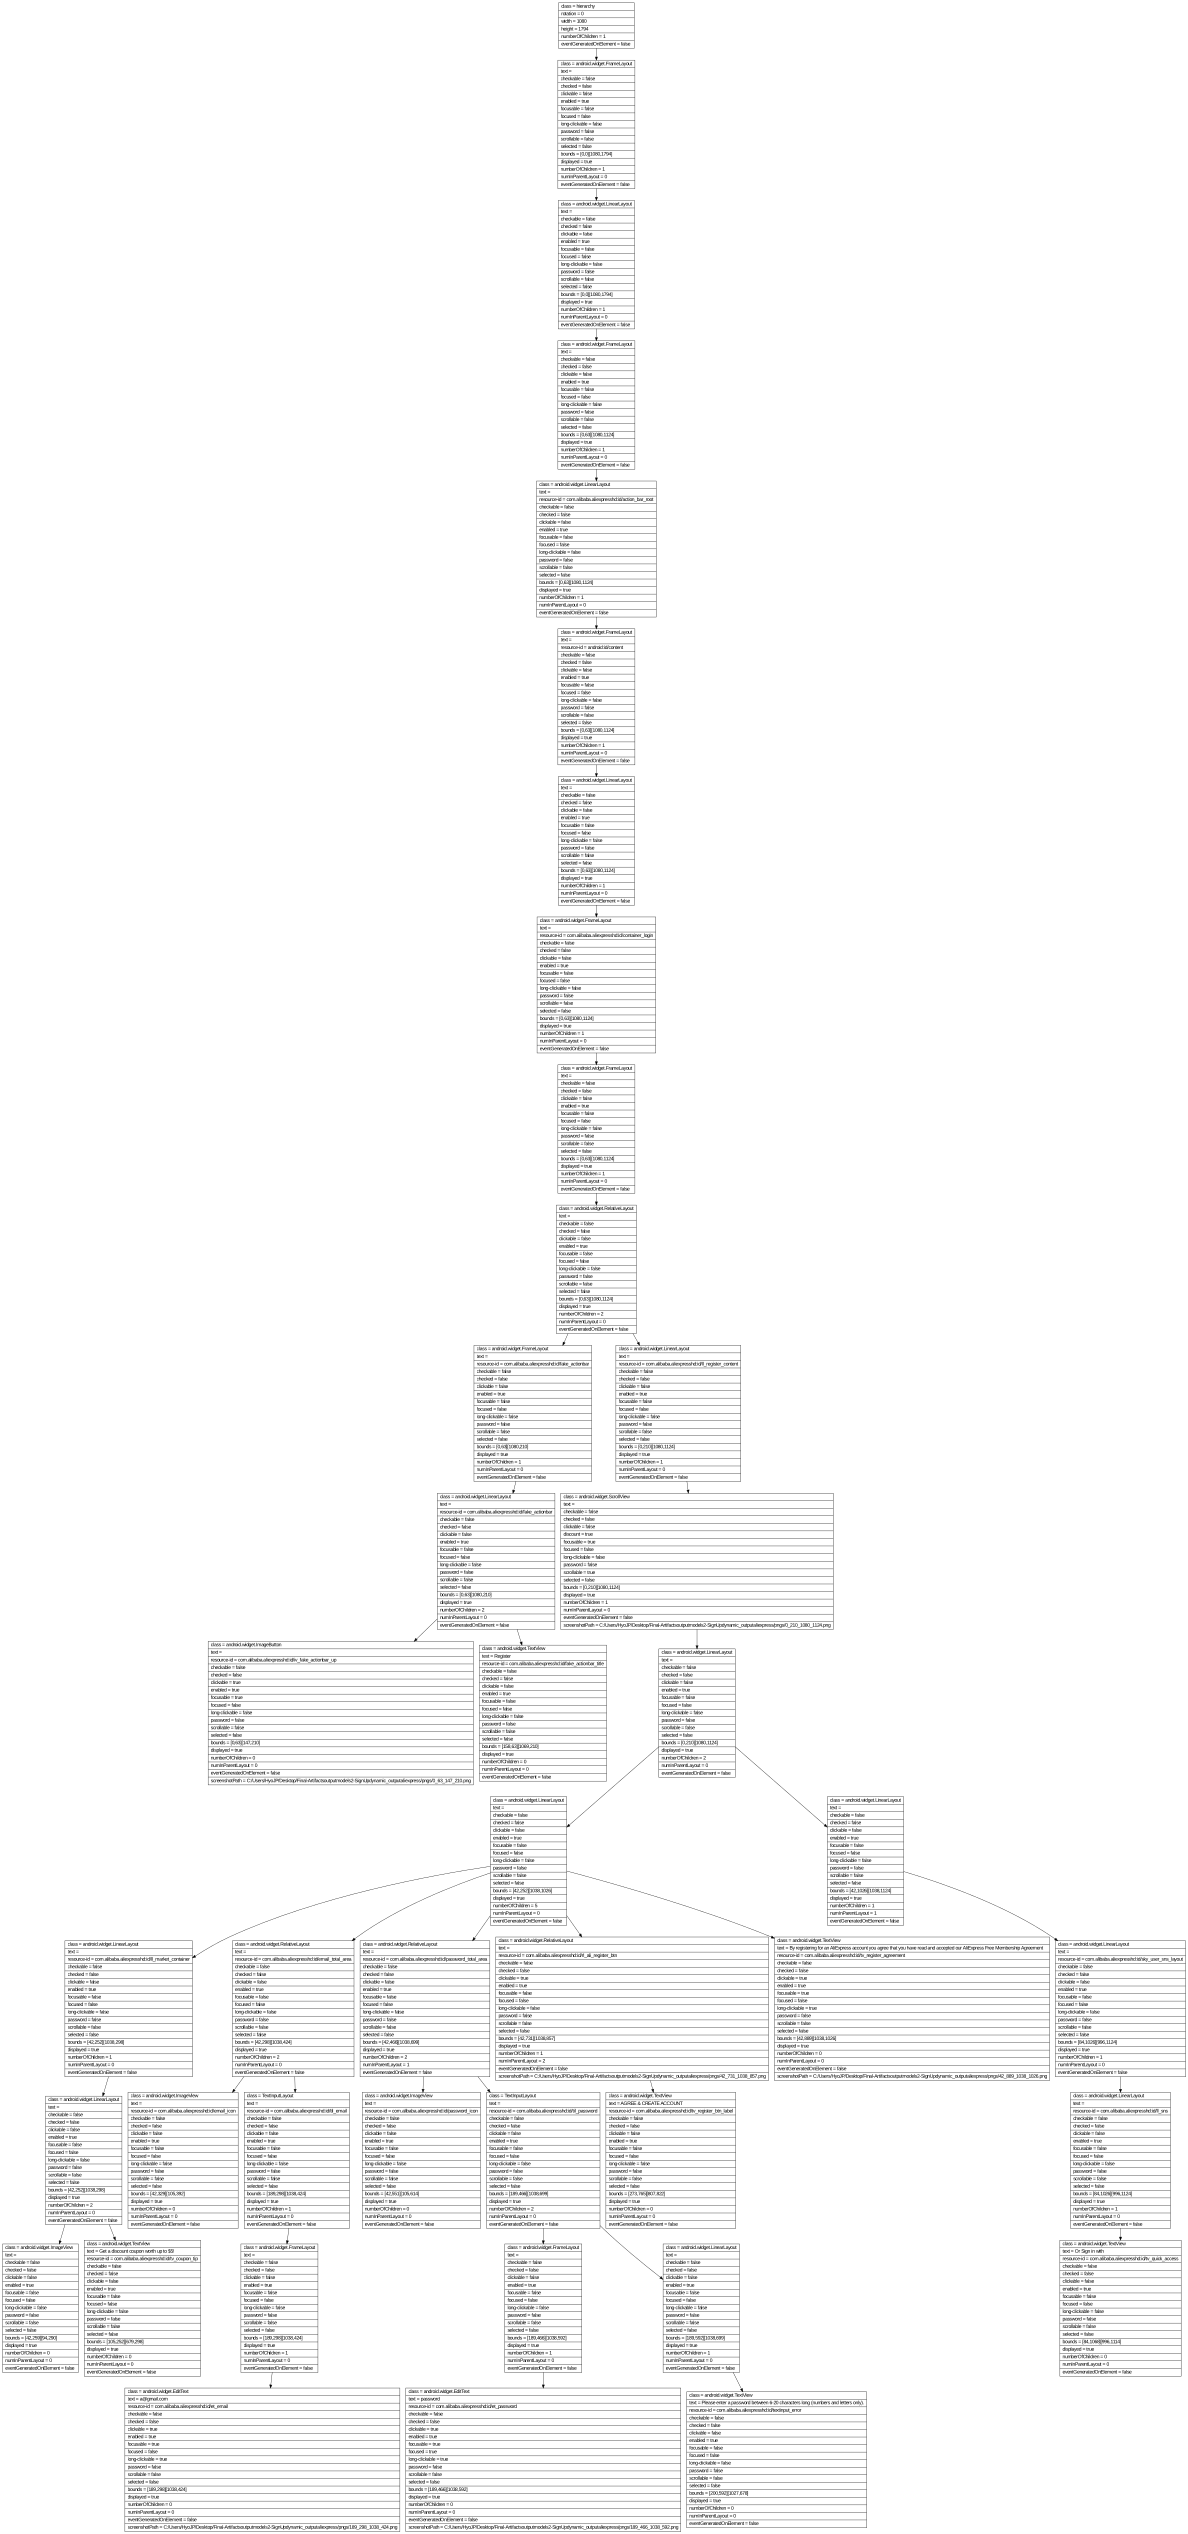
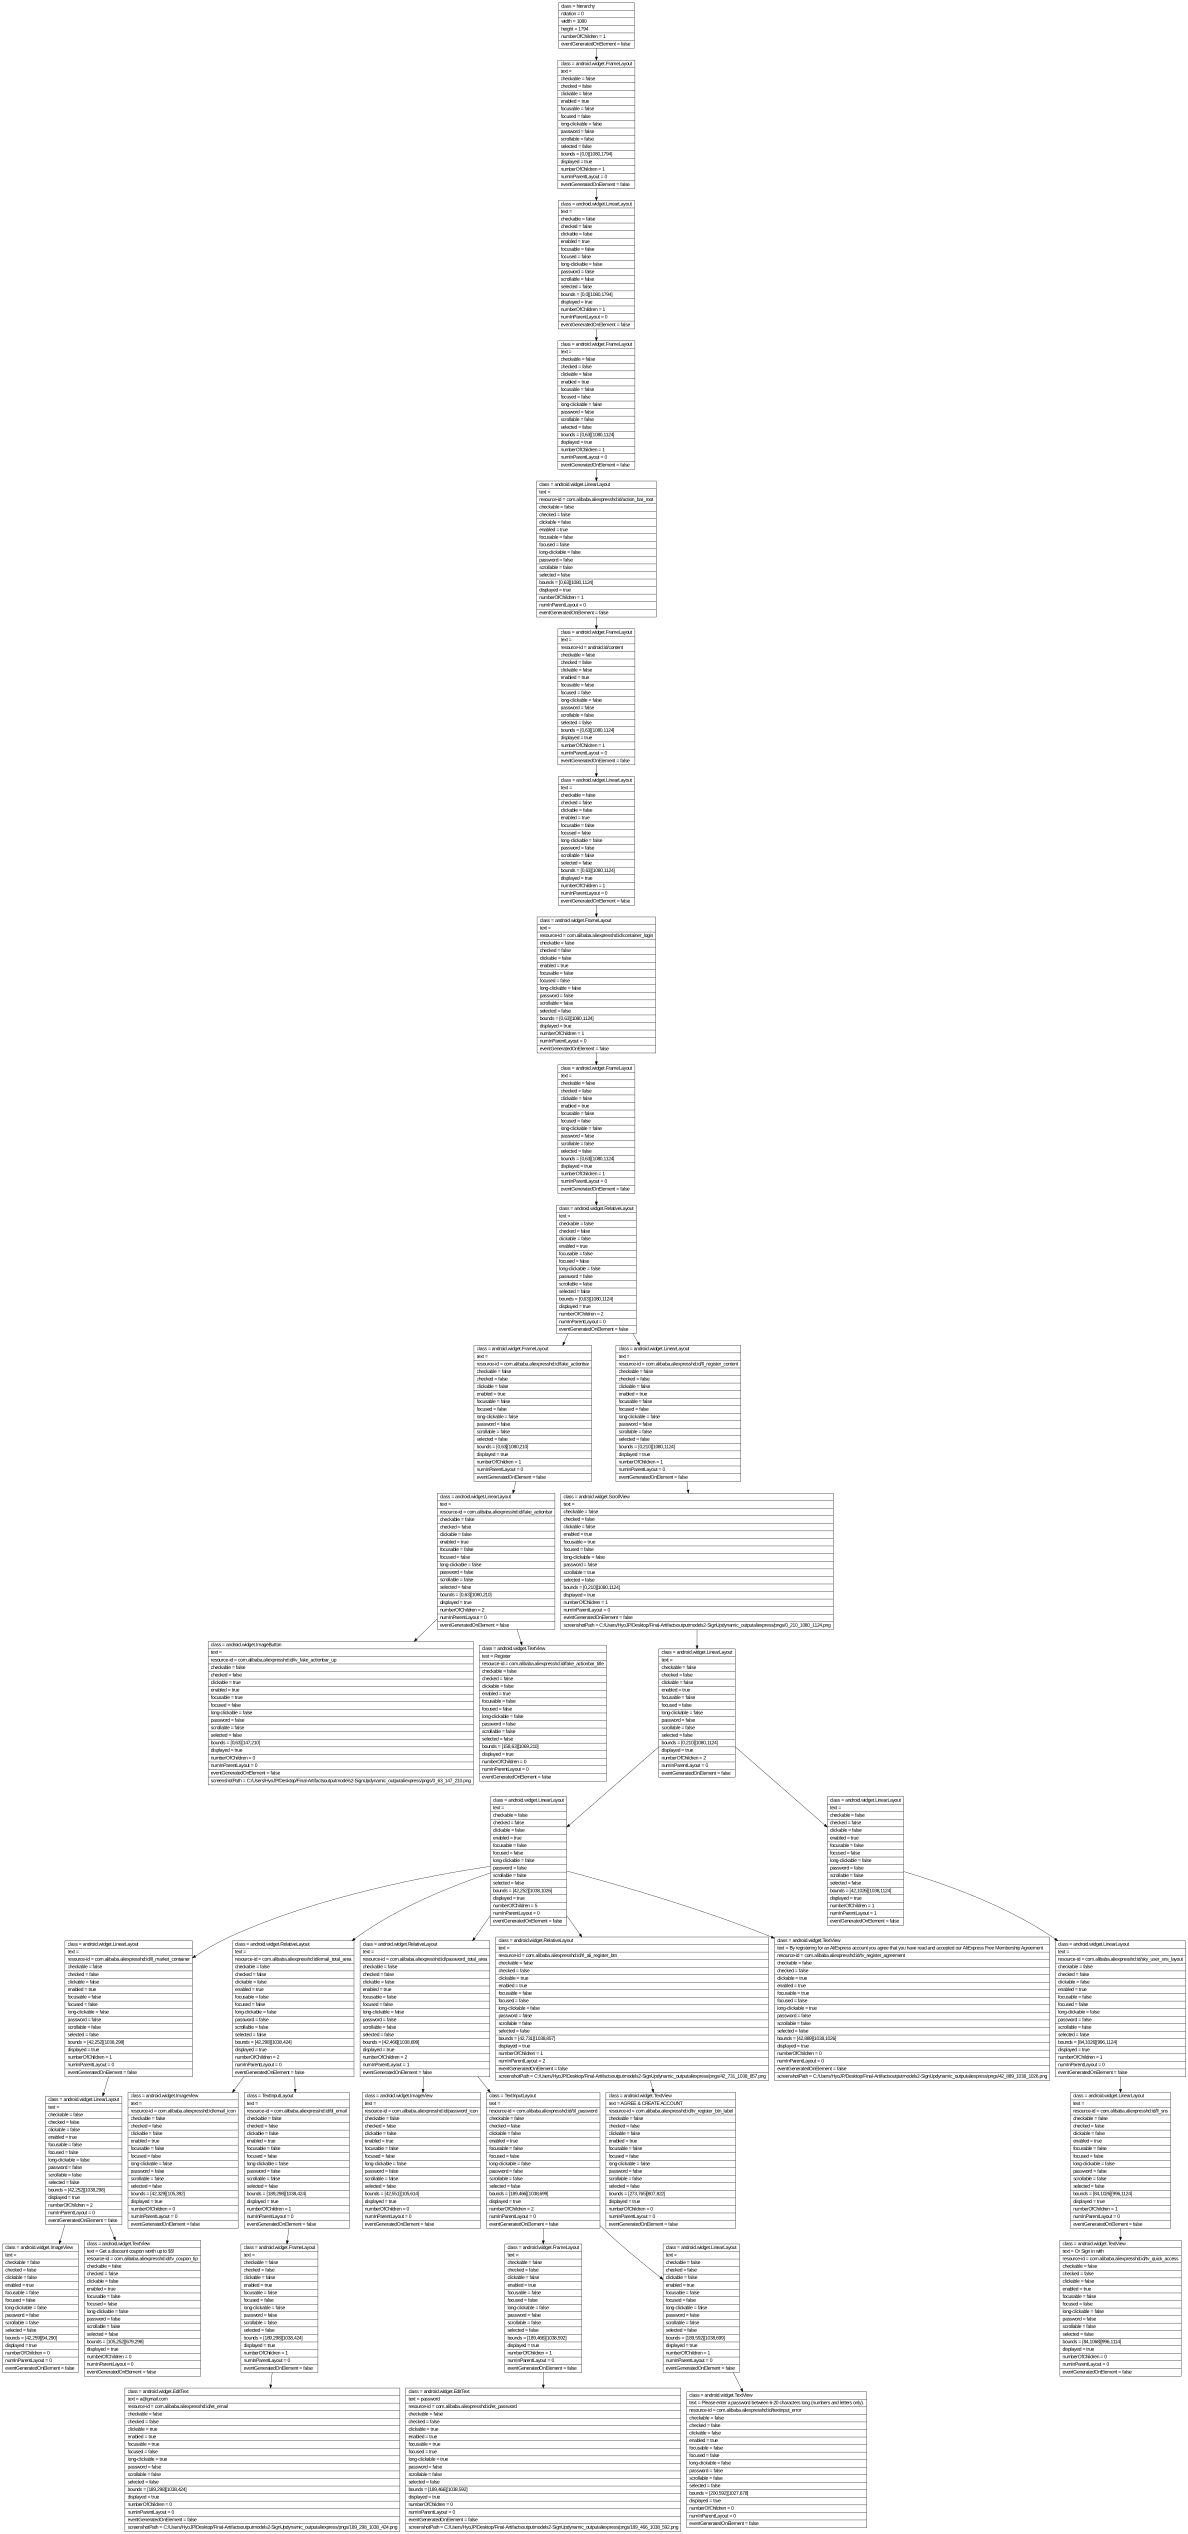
node "class = android.widget.ScrollView": text "discount = true" -> "enabled = true"
